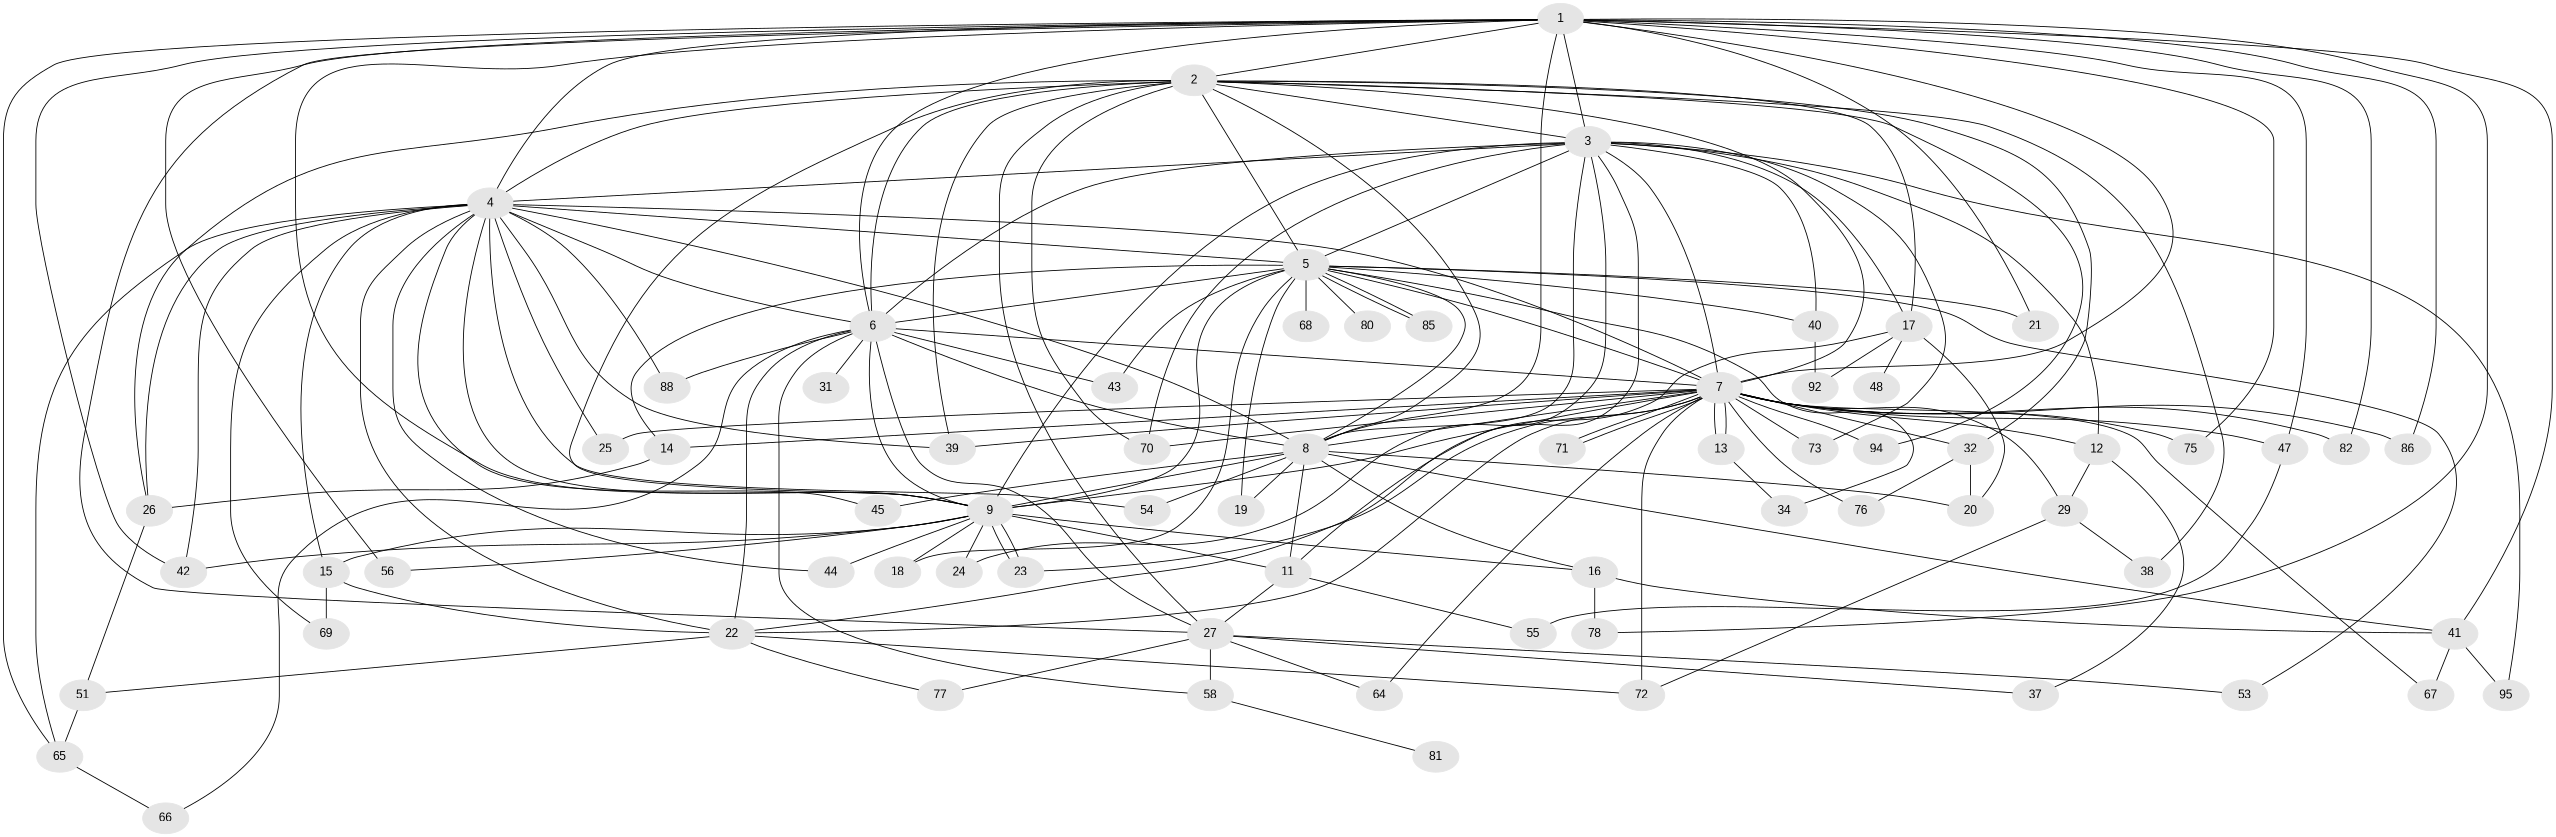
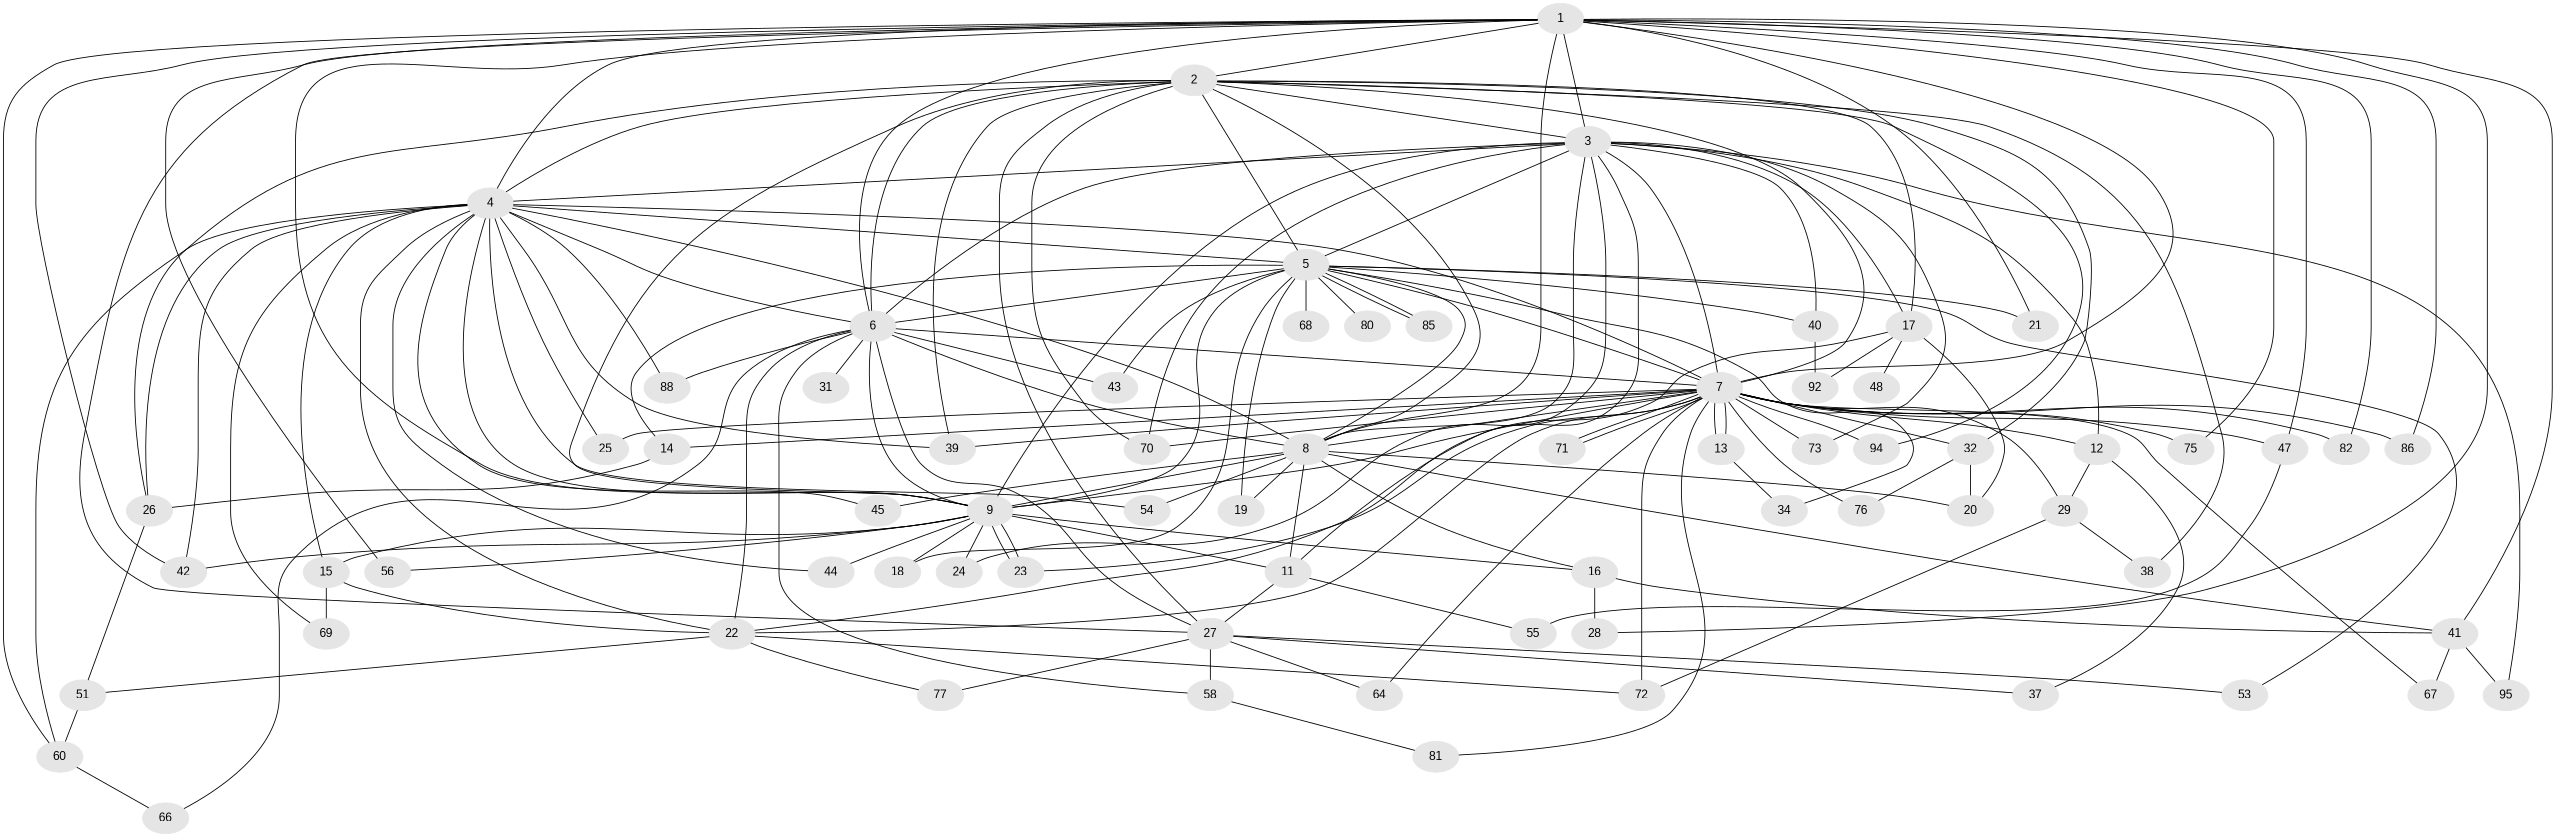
node "78": label "78" -> "28"
edge "7" -- "81": added
node "65": label "65" -> "60"
